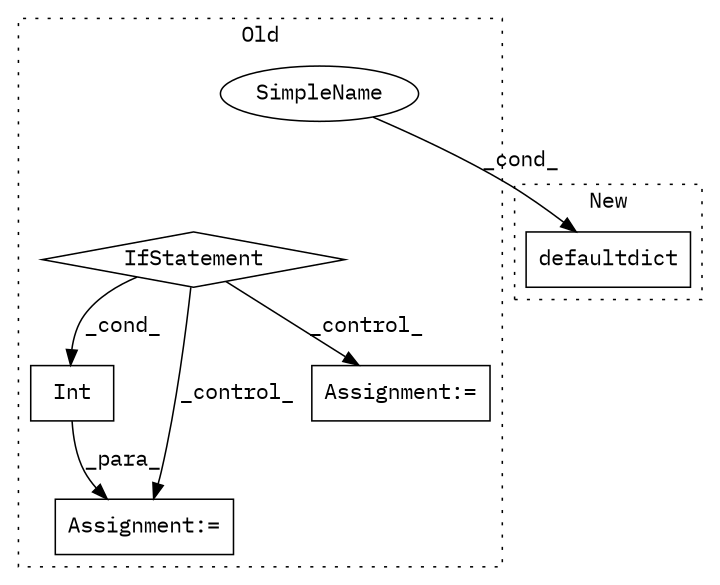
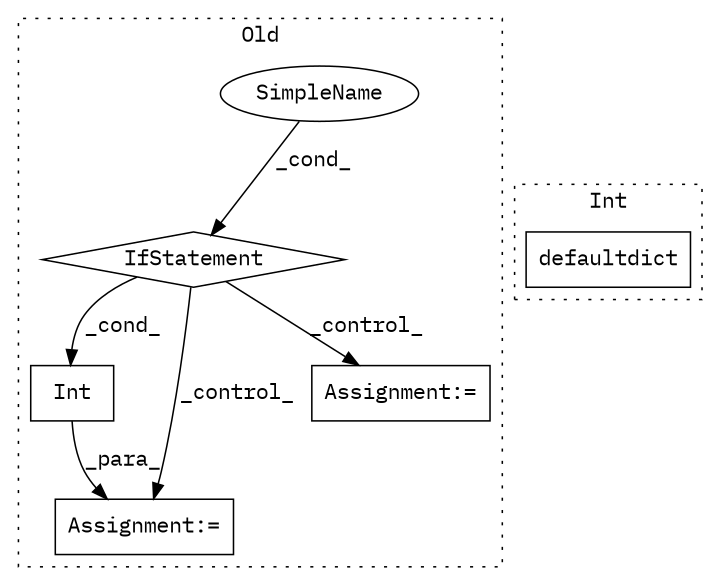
edge "SimpleName" -> "defaultdict": now "SimpleName" -> "IfStatement"
cluster "New": label "New" -> "Int"
